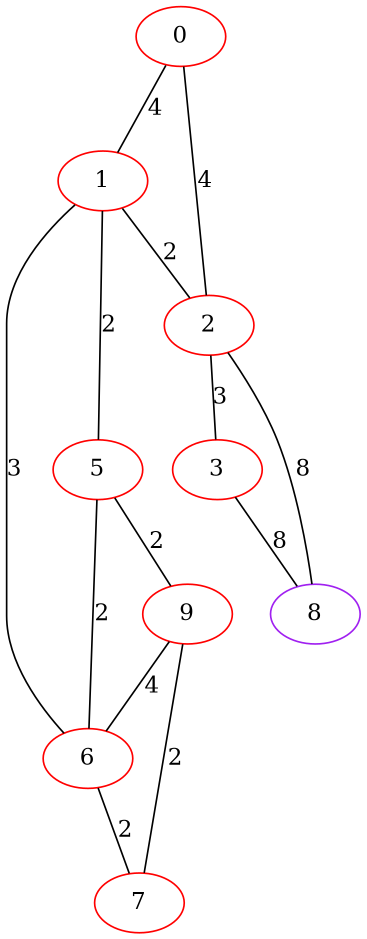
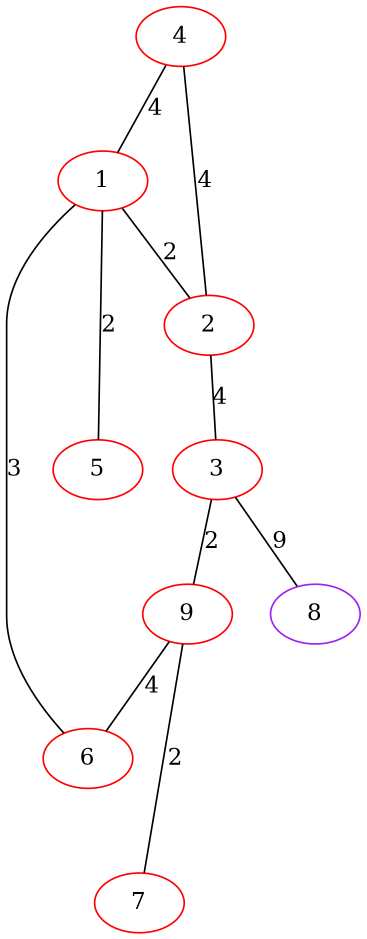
node "0": label "0" -> "4"
edge "2" -- "3": label "3" -> "4"
edge "2" -- "8": removed, label "8"
edge "5" -- "9": now "3" -- "9"
edge "3" -- "8": label "8" -> "9"
edge "5" -- "6": removed, label "2"
edge "6" -- "7": removed, label "2"
